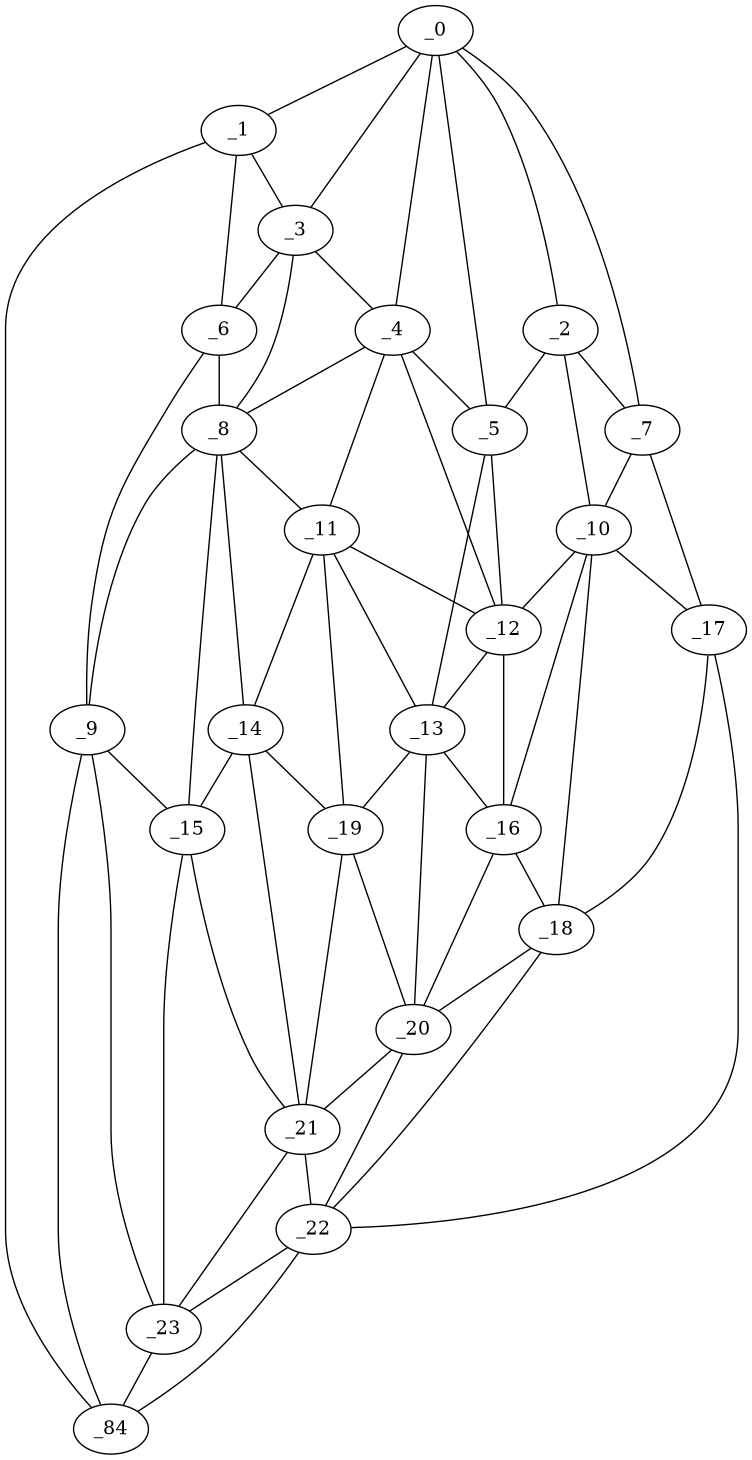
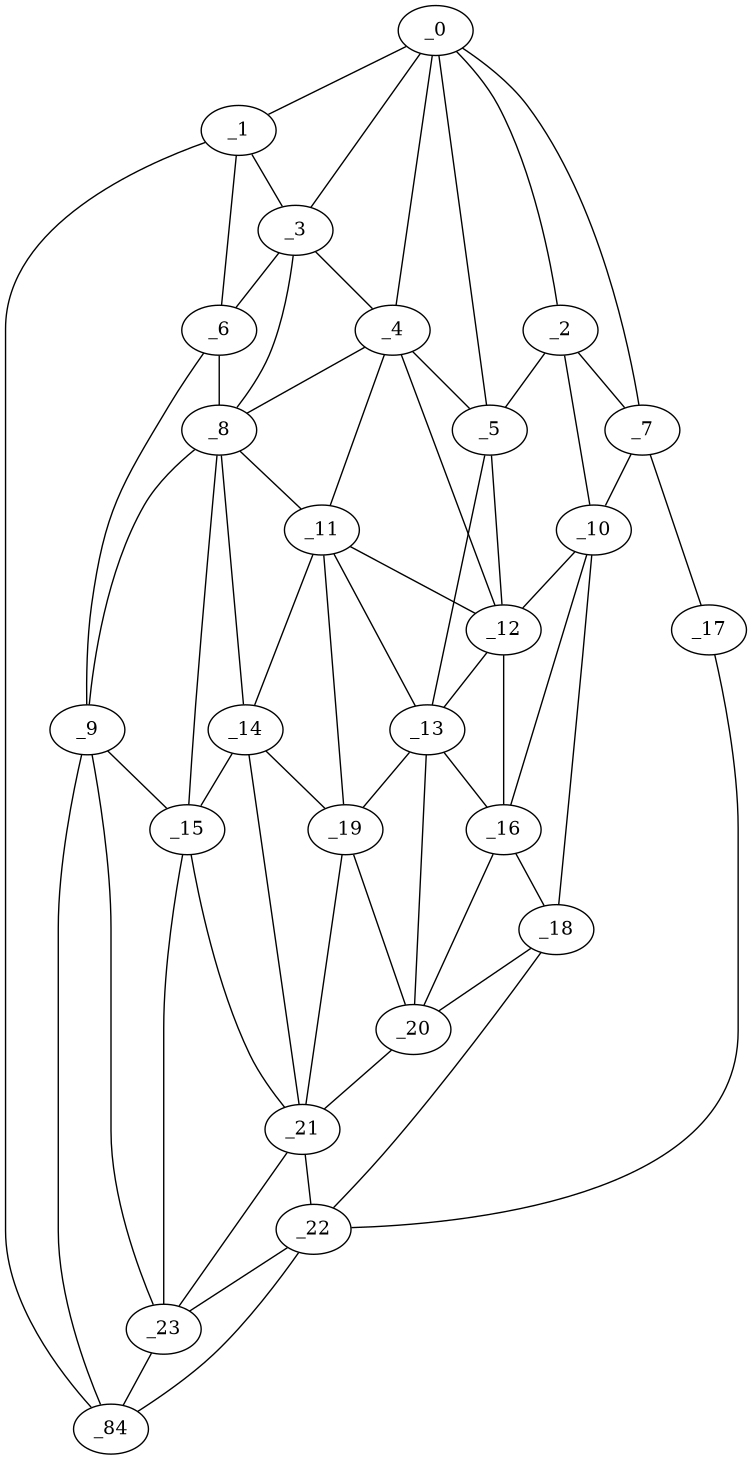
edge "_10" -- "_17": removed
edge "_17" -- "_18": removed
edge "_20" -- "_22": removed
